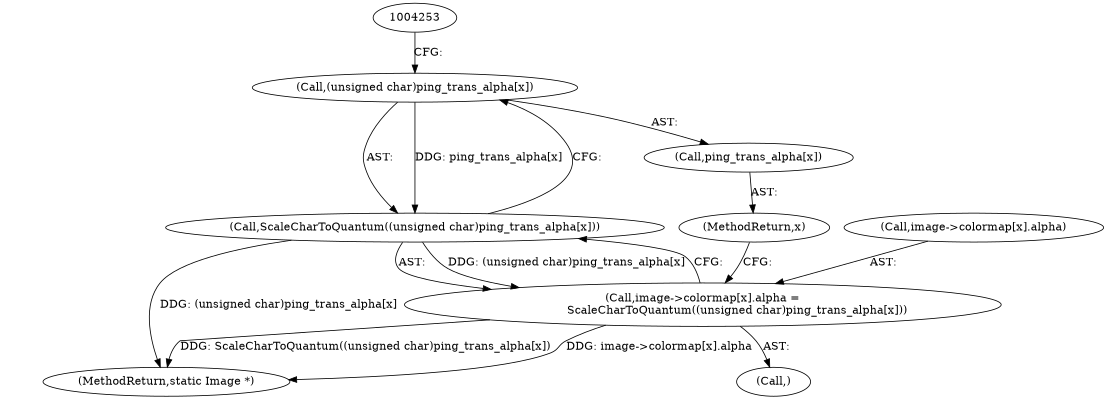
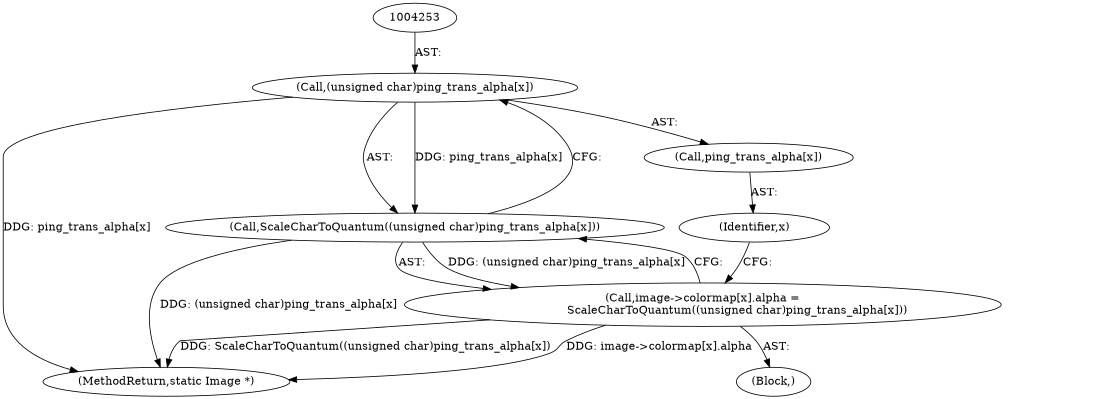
edge "1004253" -> "(Call,(unsigned char)ping_trans_alpha[x])": label "CFG: " -> "AST: "
edge "(Call,(unsigned char)ping_trans_alpha[x])" -> "(MethodReturn,static Image *)": added, label "DDG: ping_trans_alpha[x]"
node "(MethodReturn,x)": label "(MethodReturn,x)" -> "(Identifier,x)"
node "(Call,image->colormap[x].alpha)": removed
node "(Call,)": label "(Call,)" -> "(Block,)"
